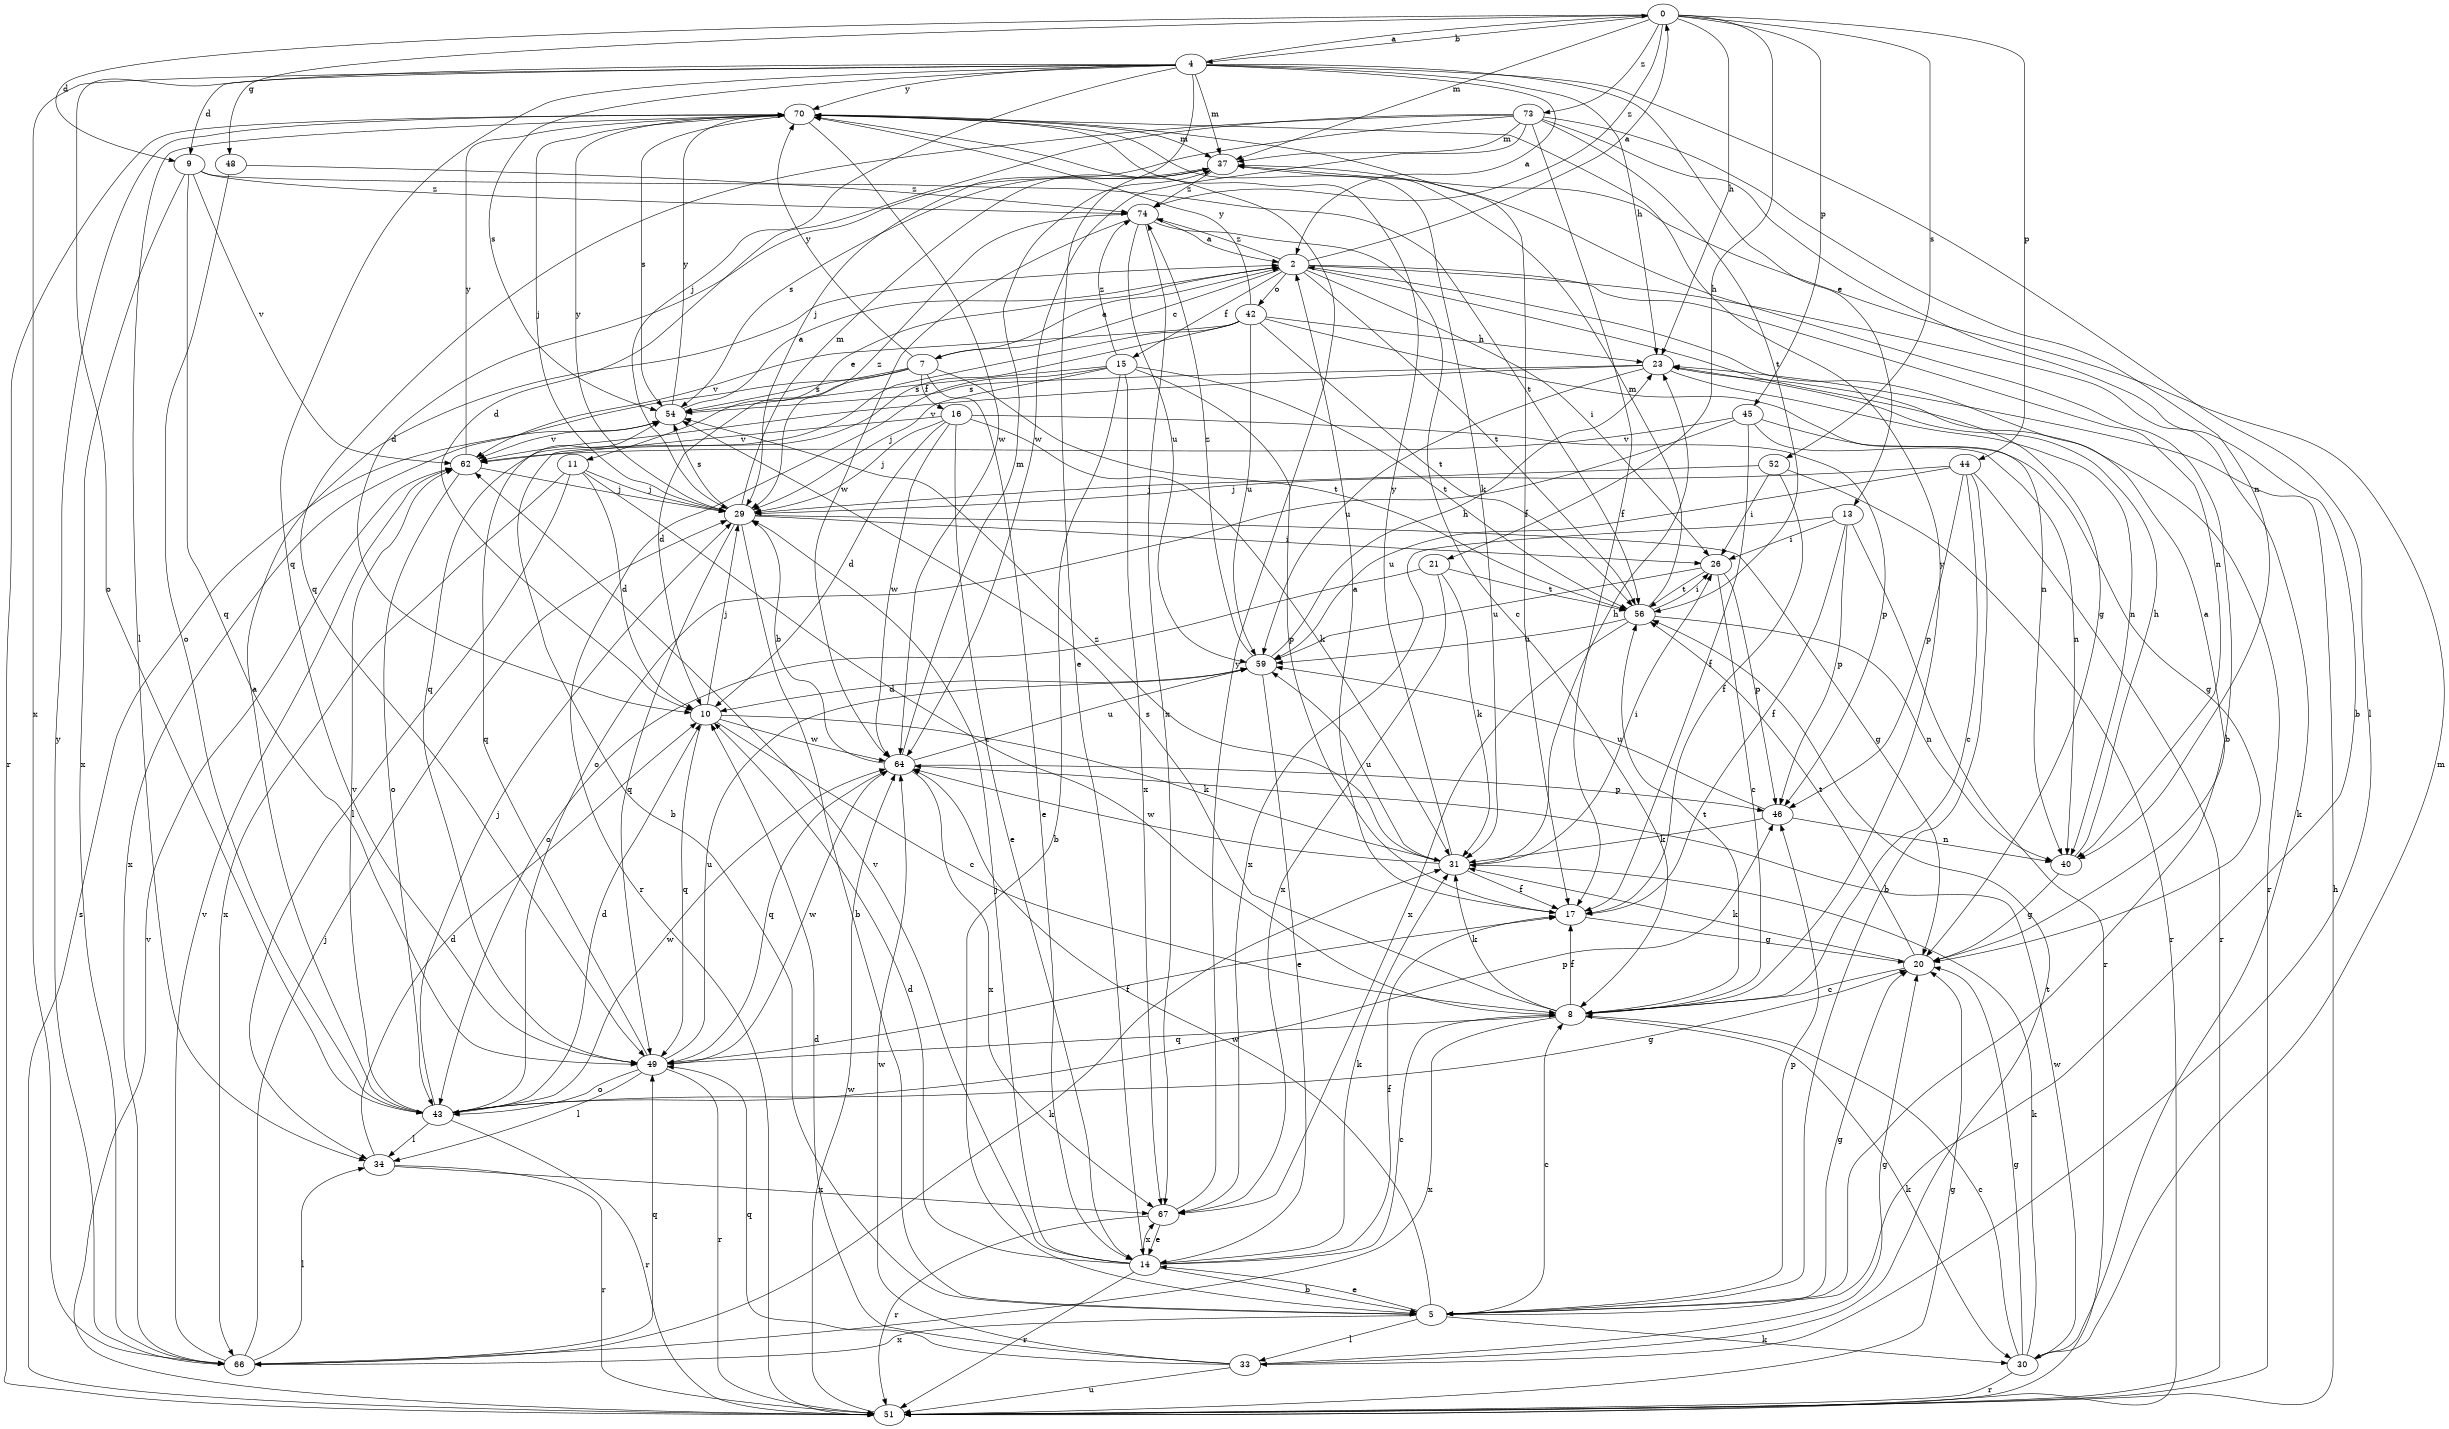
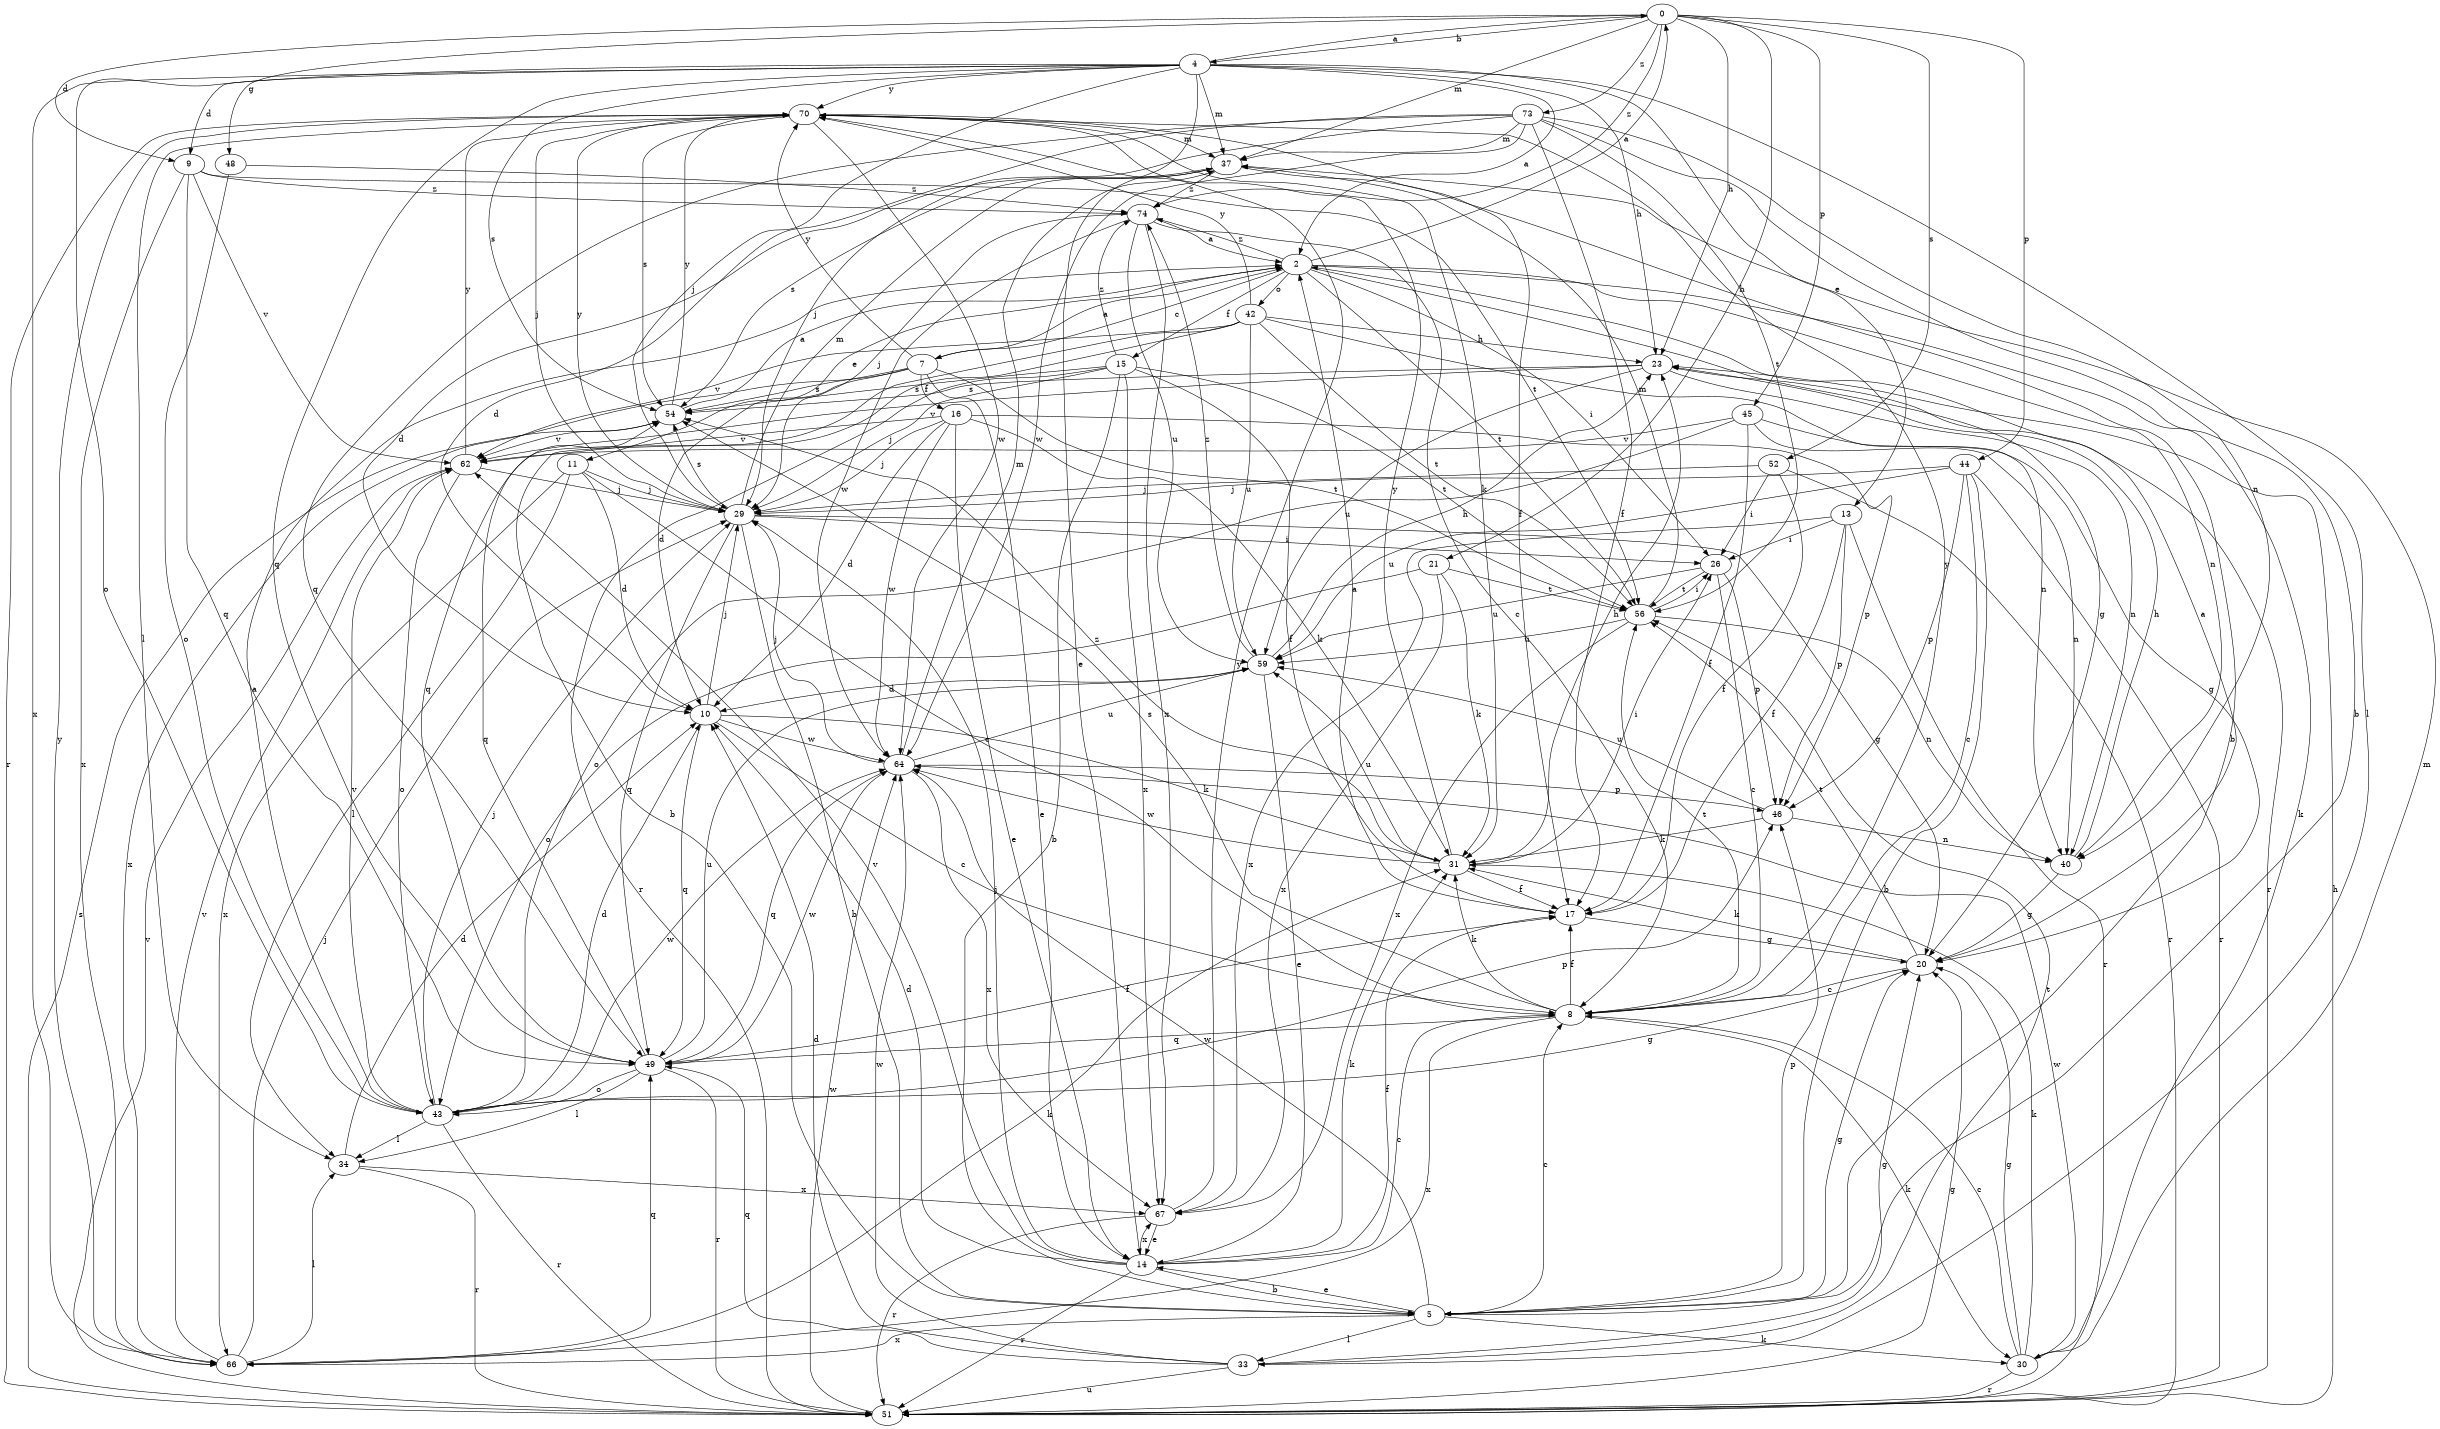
edge "74" -> "29": label "z" -> "j"
edge "64" -> "29": label "b" -> "j"
edge "15" -> "17": label "p" -> "f"
